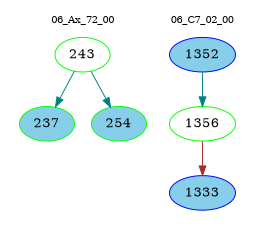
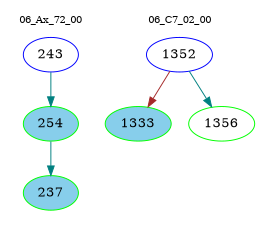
node "243": color green -> blue
node "1352": fillcolor skyblue -> white
edge "243" -> "237": now "254" -> "237"
edge "1356" -> "1333": now "1352" -> "1333"
node "1333": color blue -> green
